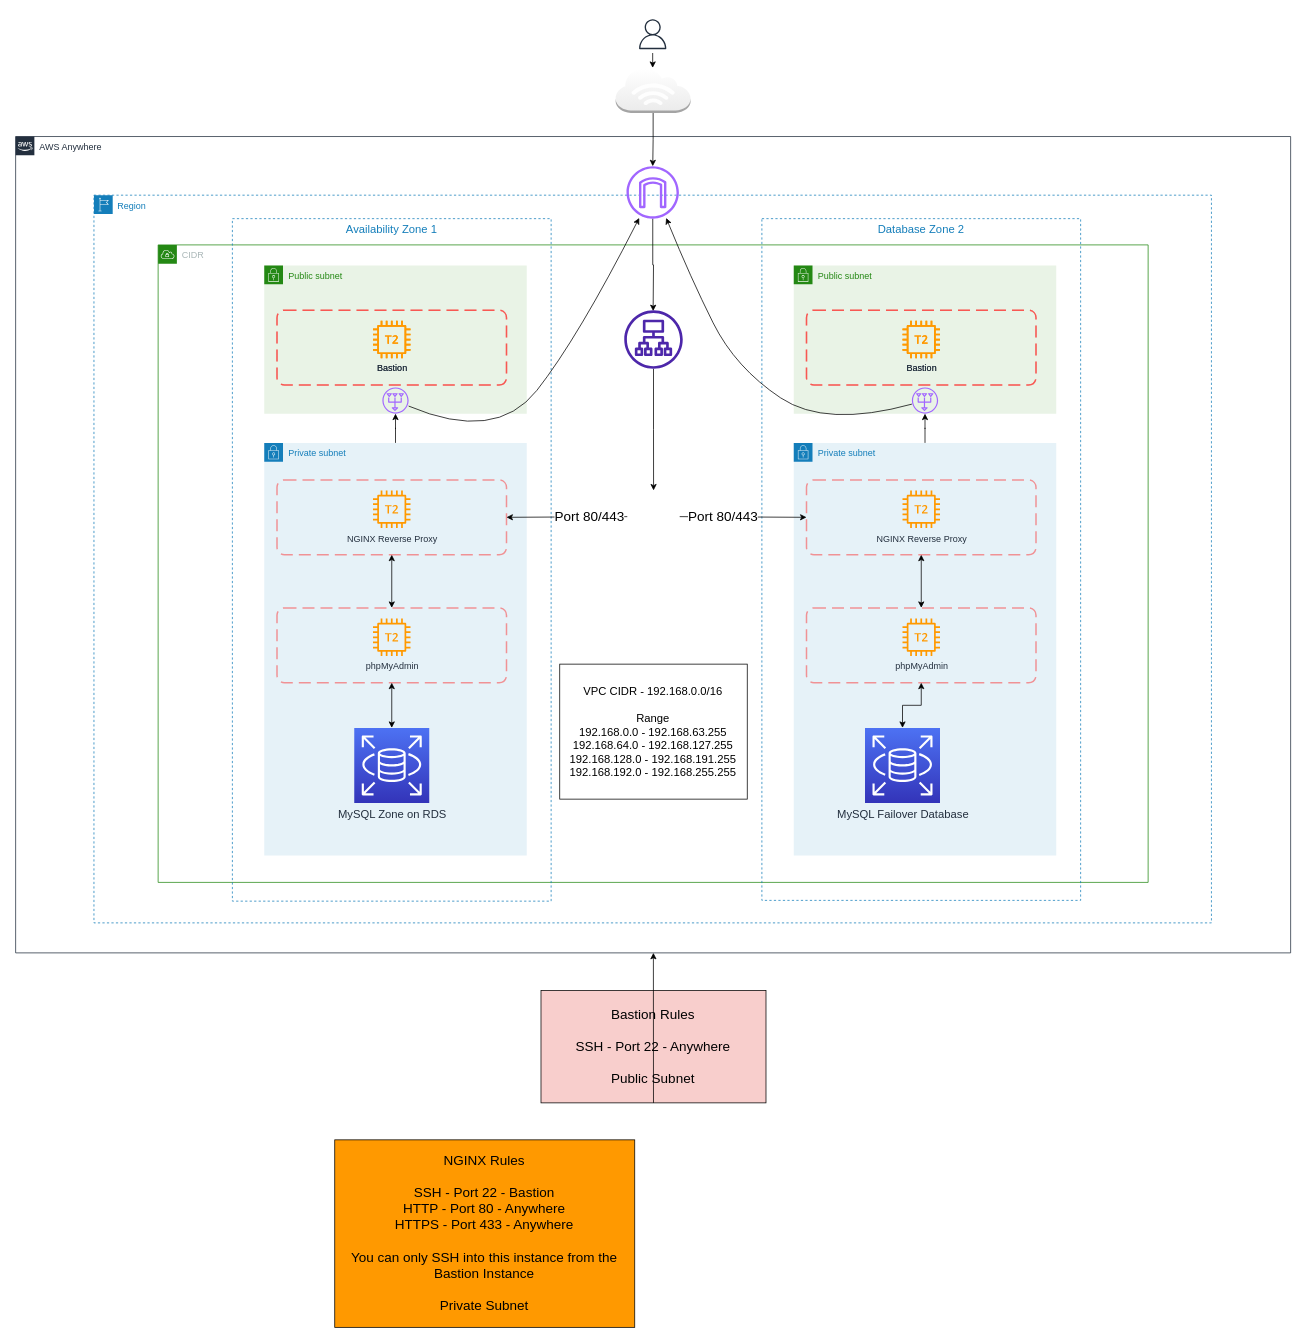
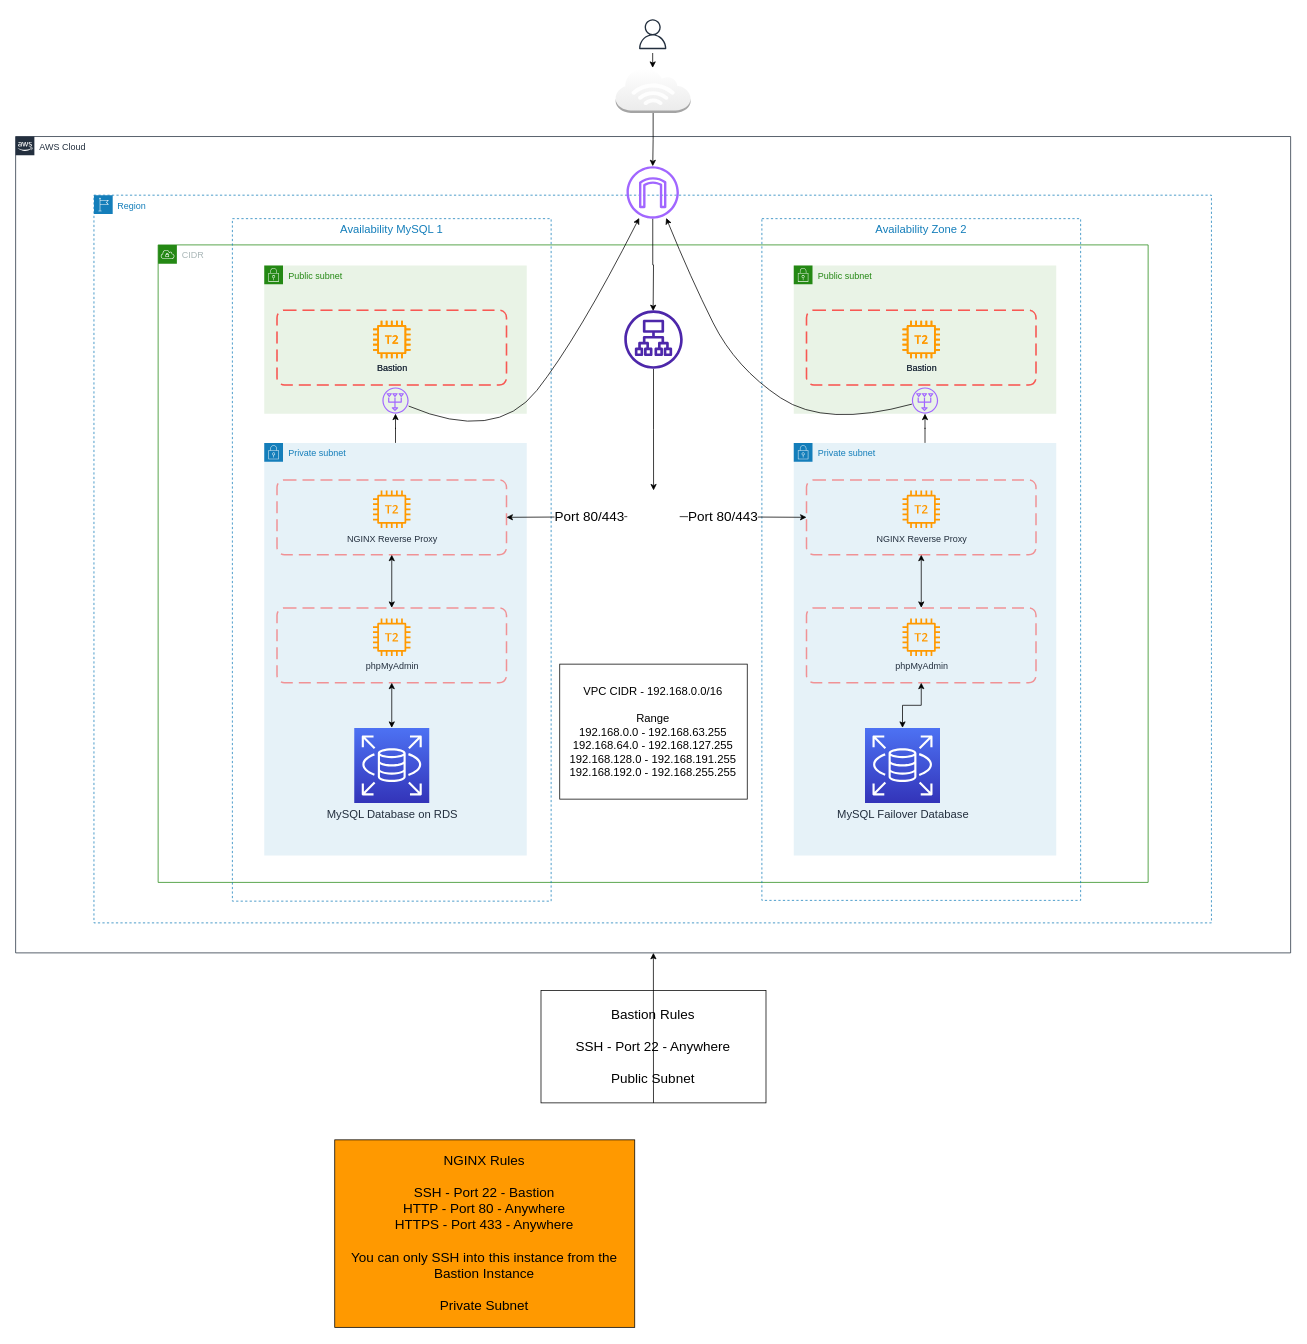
node "AWS Anywhere": label "AWS Anywhere" -> "AWS Cloud"
node "Availability Zone 1": label "Availability Zone 1" -> "Availability MySQL 1"
node "Database Zone 2": label "Database Zone 2" -> "Availability Zone 2"
node "MySQL Zone on RDS": label "MySQL Zone on RDS" -> "MySQL Database on RDS"
node "Bastion Rules SSH - Port 22 - Anywhere Public Subnet": fillcolor #f8cecc -> #ffffff
